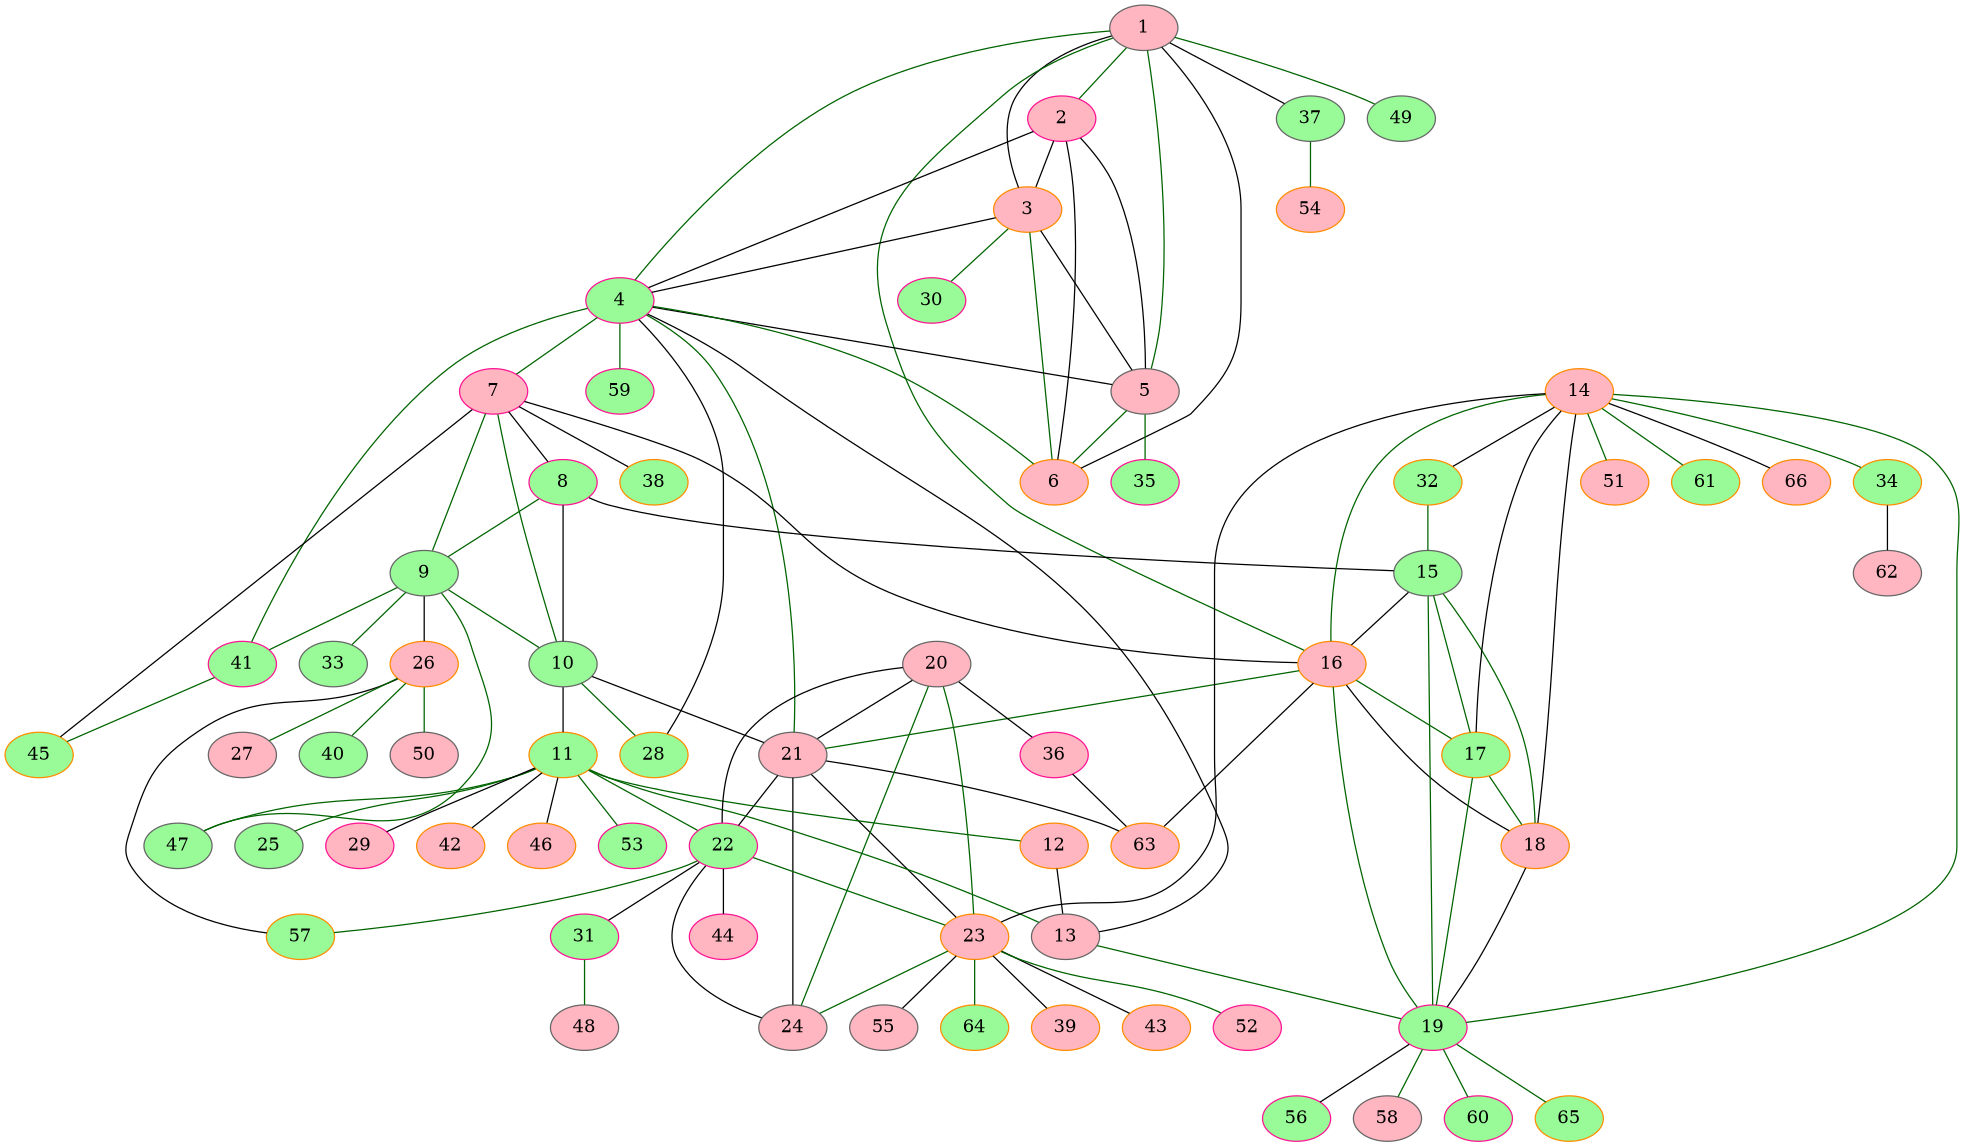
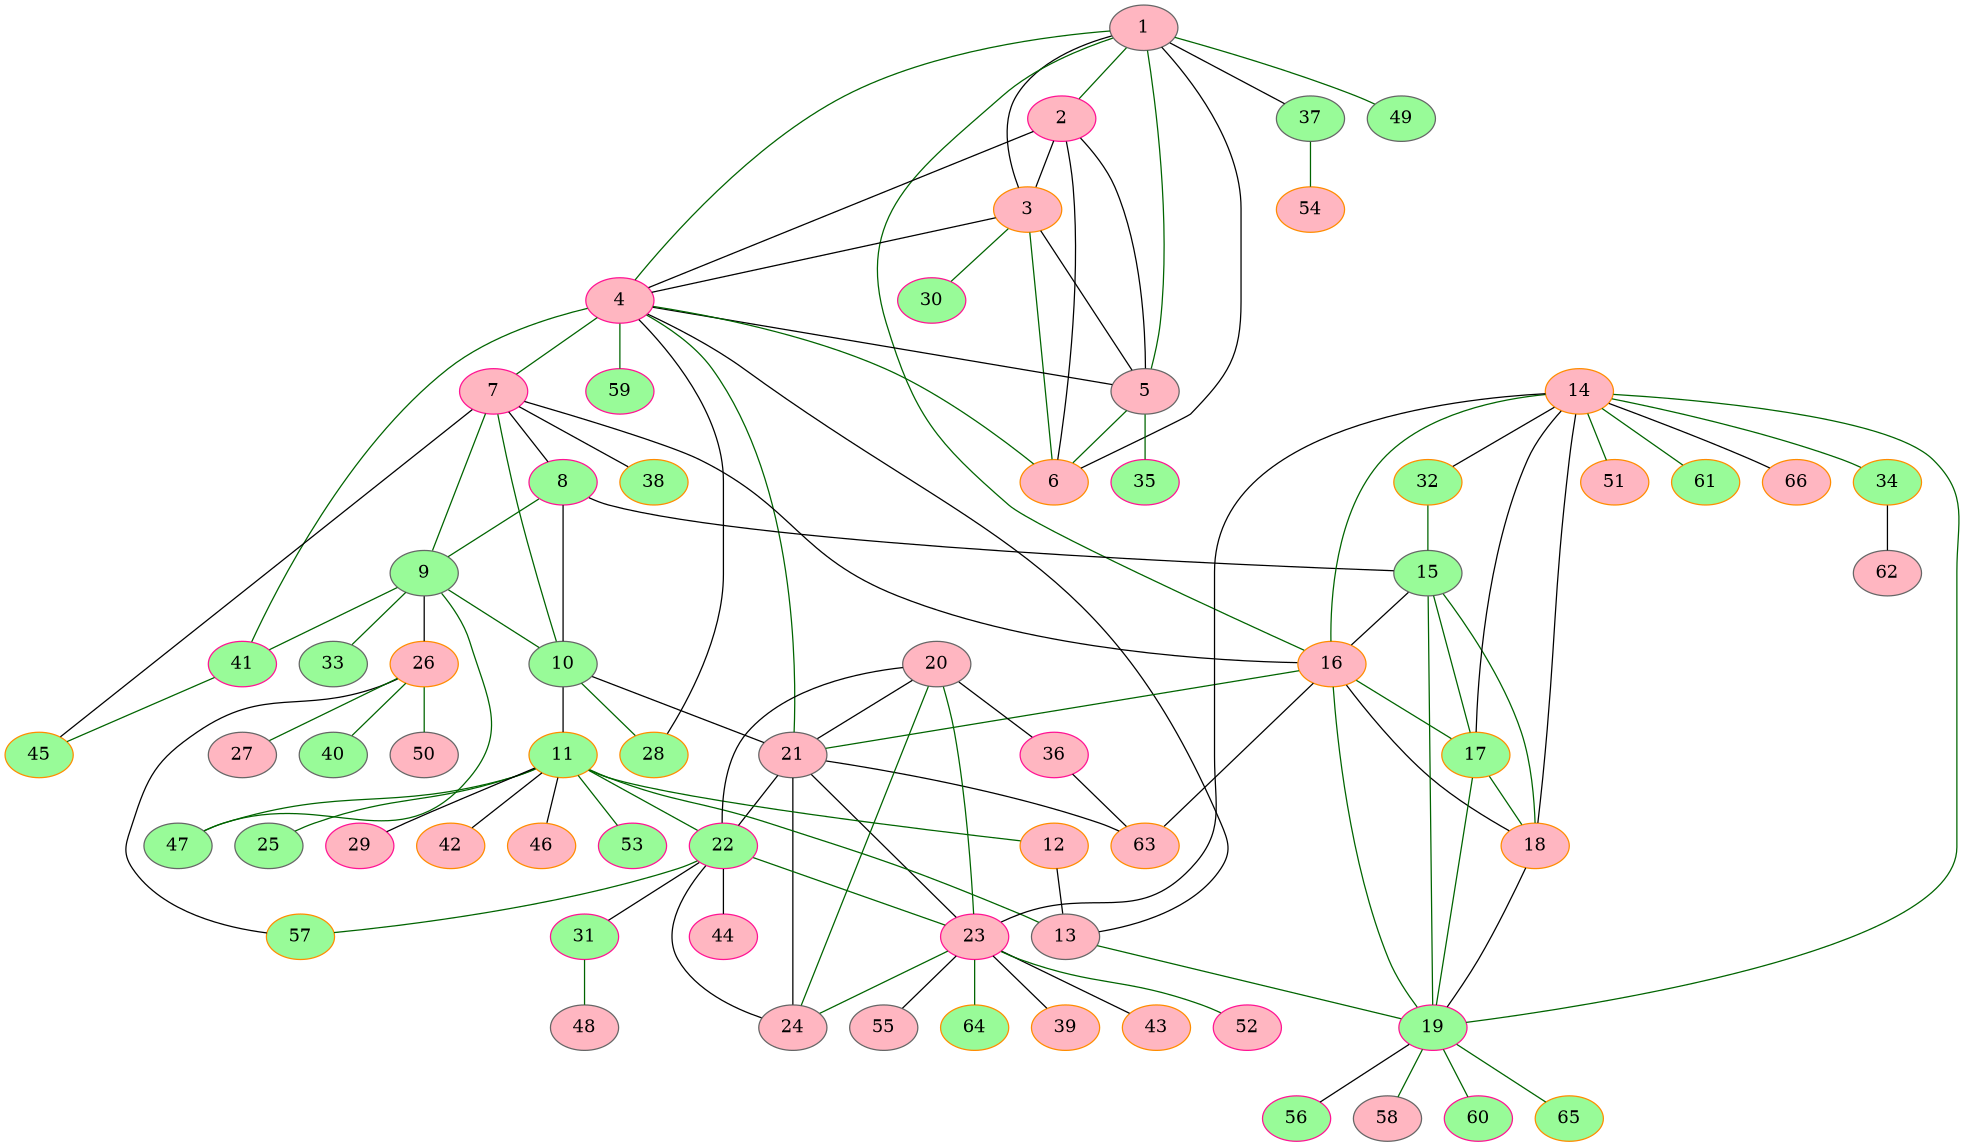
node "4": fillcolor palegreen -> lightpink
node "23": color darkorange -> deeppink
